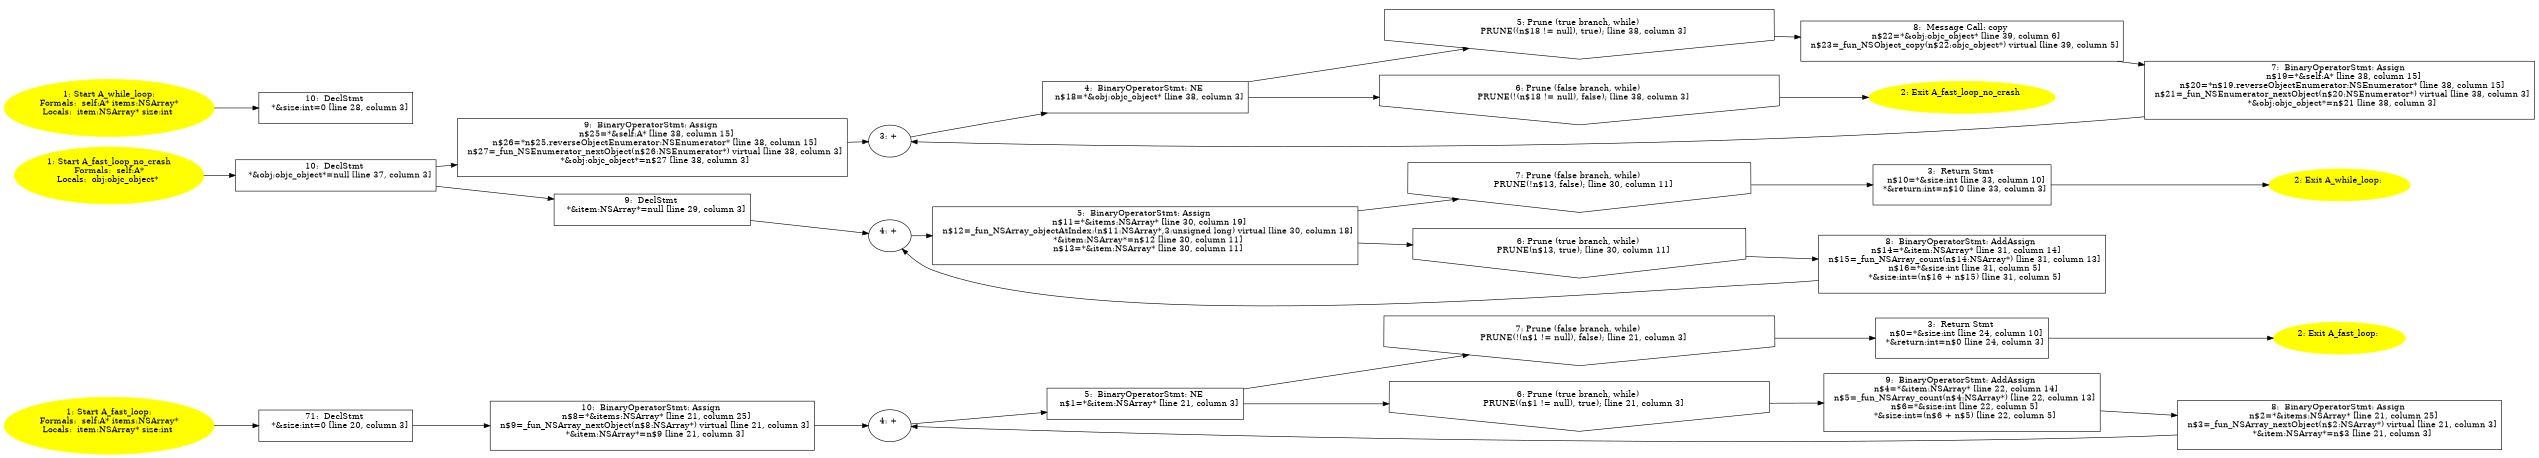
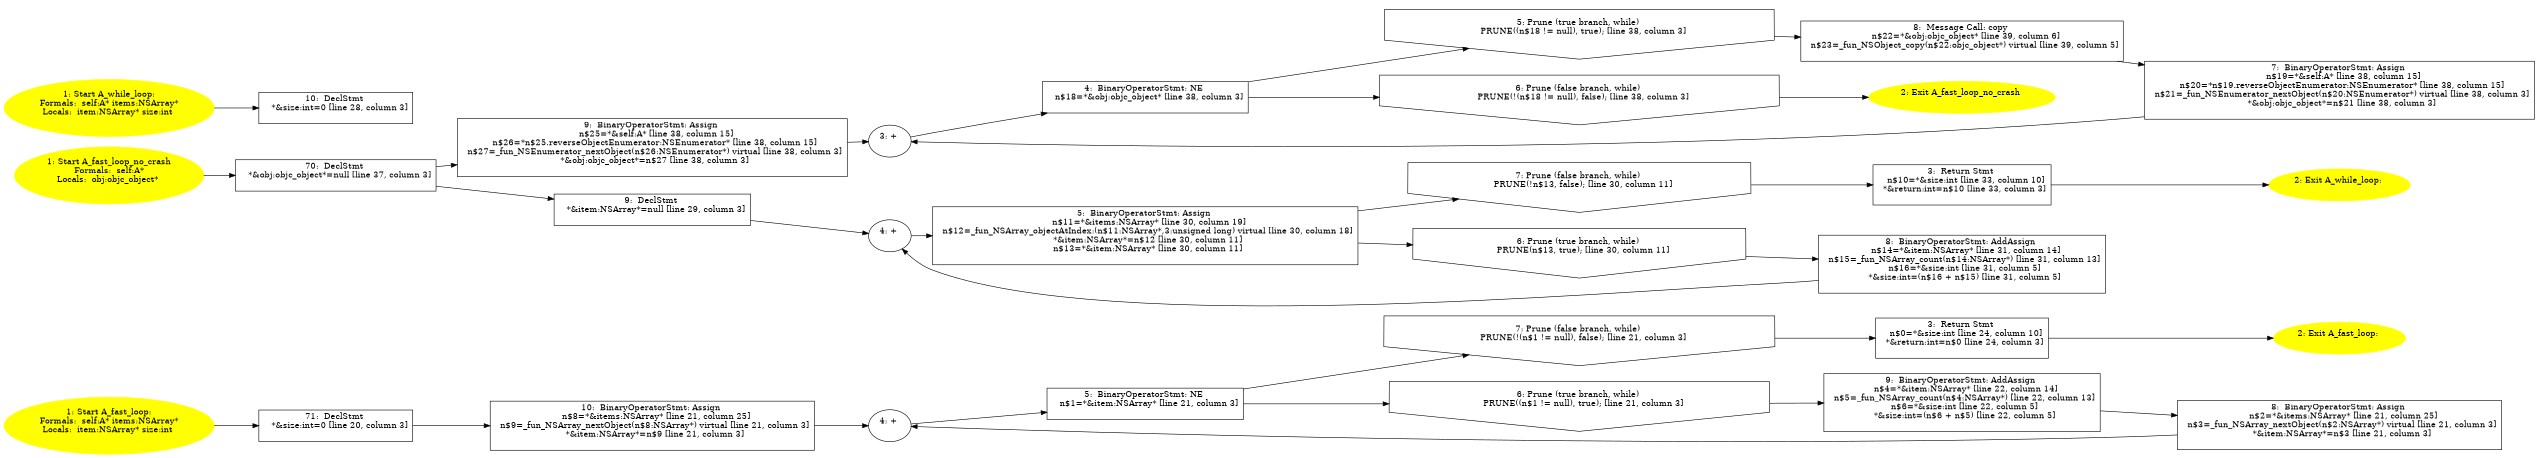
node "10:  DeclStmt *&obj:objc_object*=null [line 37, column 3]": label "10:  DeclStmt *&obj:objc_object*=null [line 37, column 3]" -> "70:  DeclStmt *&obj:objc_object*=null [line 37, column 3]"
